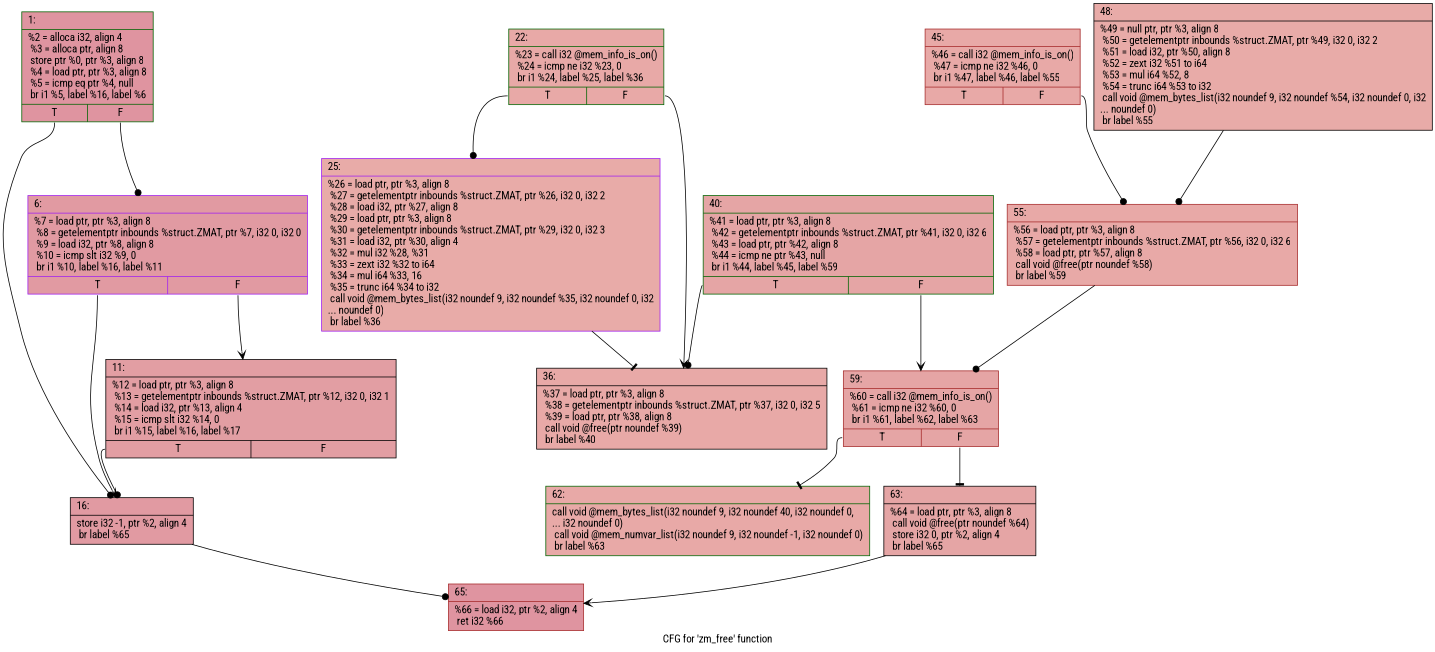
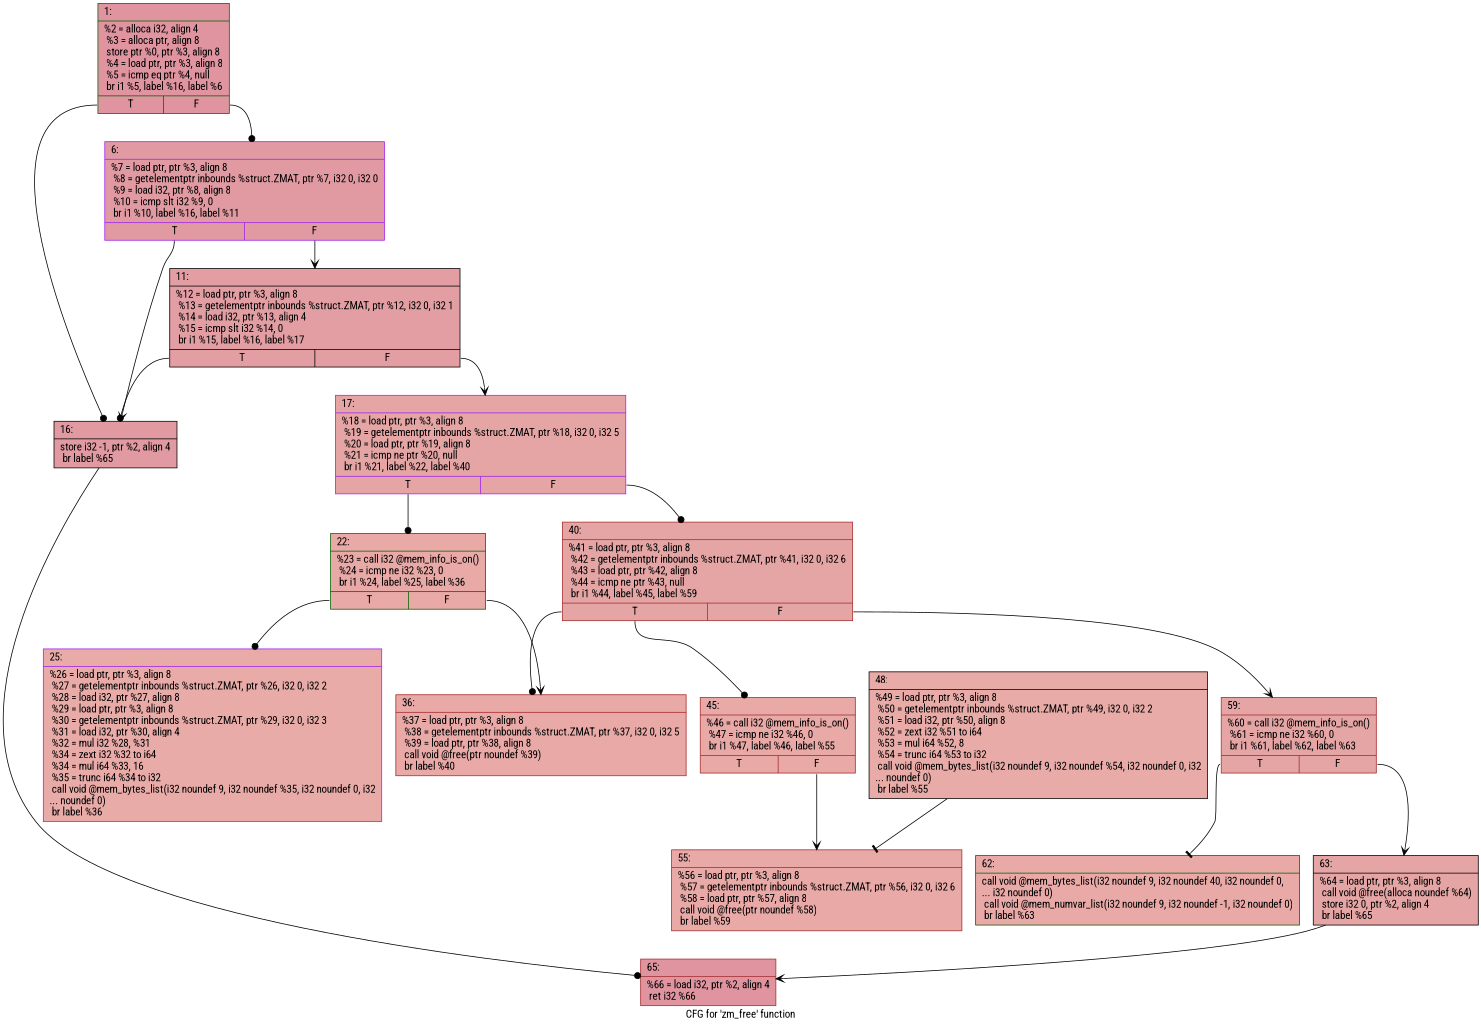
node "48:": text "%49 = null ptr, ptr %3, align 8" -> "%49 = load ptr, ptr %3, align 8"
edge "45:" -> "55:": arrowhead dot -> vee
edge "48:" -> "55:": arrowhead dot -> tee
node "40:": color darkgreen -> brown
node "25:": text "%33 = zext i32 %32 to i64" -> "%34 = zext i32 %32 to i64"
edge "55:" -> "59:": removed
edge "25:" -> "36:": removed
node "36:": color black -> brown
node "17:": added
edge "59:" -> "63:": arrowhead tee -> vee
node "63:": text "call void @free(ptr noundef %64)" -> "call void @free(alloca noundef %64)"
edge "40:" -> "45:": added
